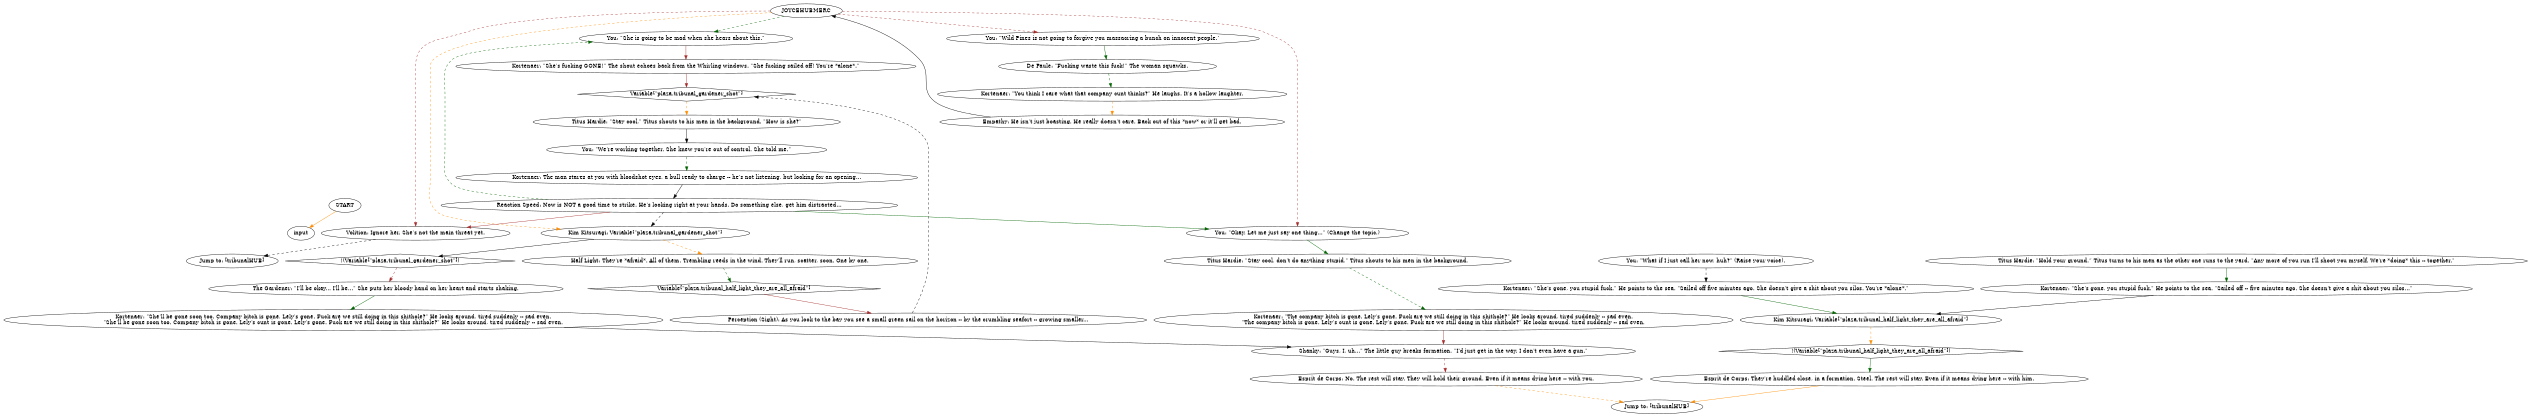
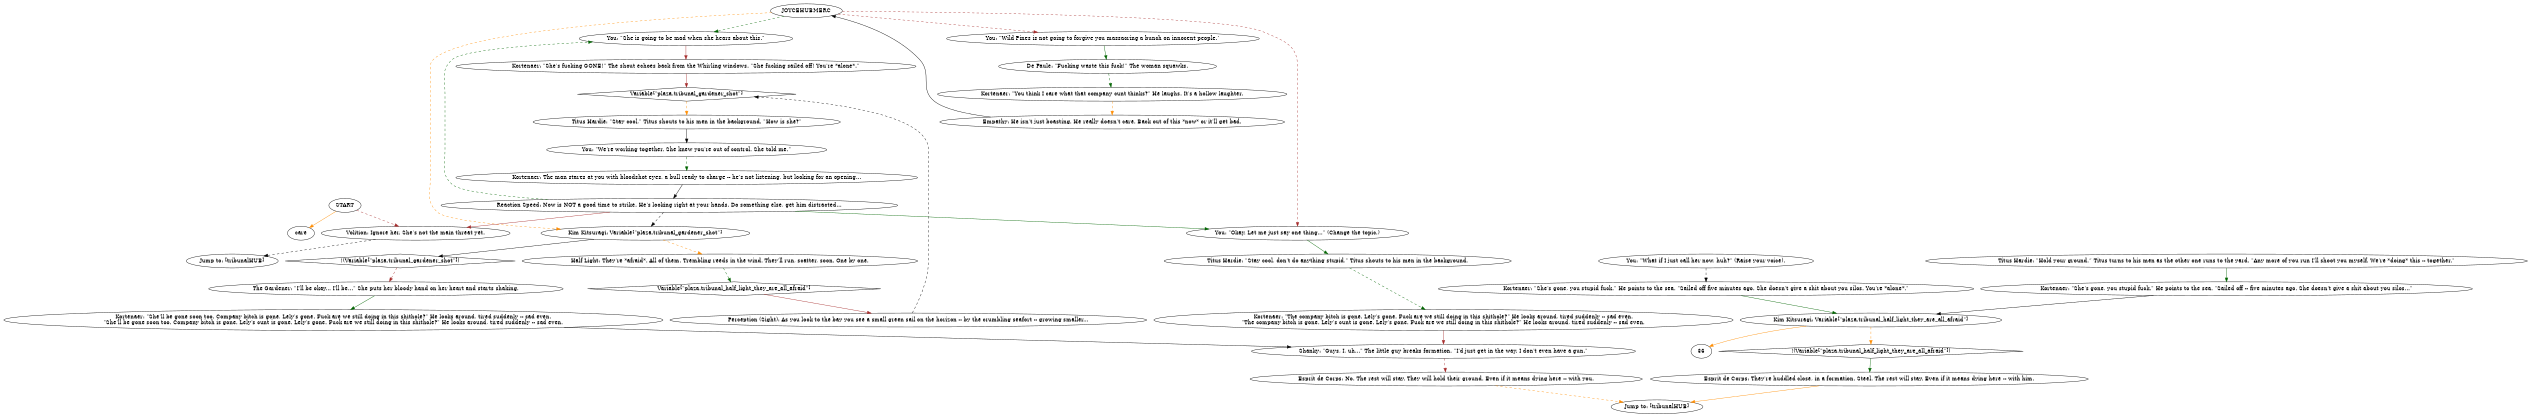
edge "JOYCEHUBMERC" -> "Volition: Ignore her. She's not the main threat yet.": now "START" -> "Volition: Ignore her. She's not the main threat yet."
node "input": label "input" -> "care"
node "36": added
